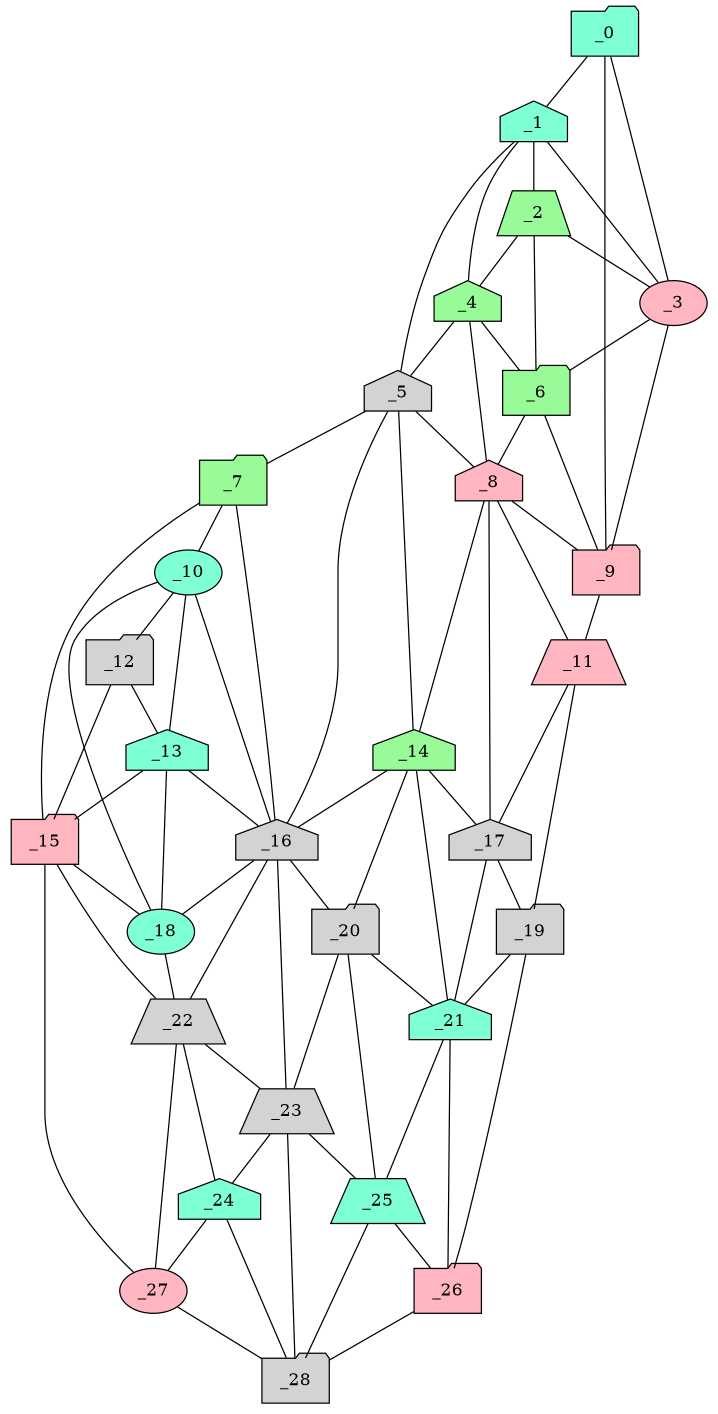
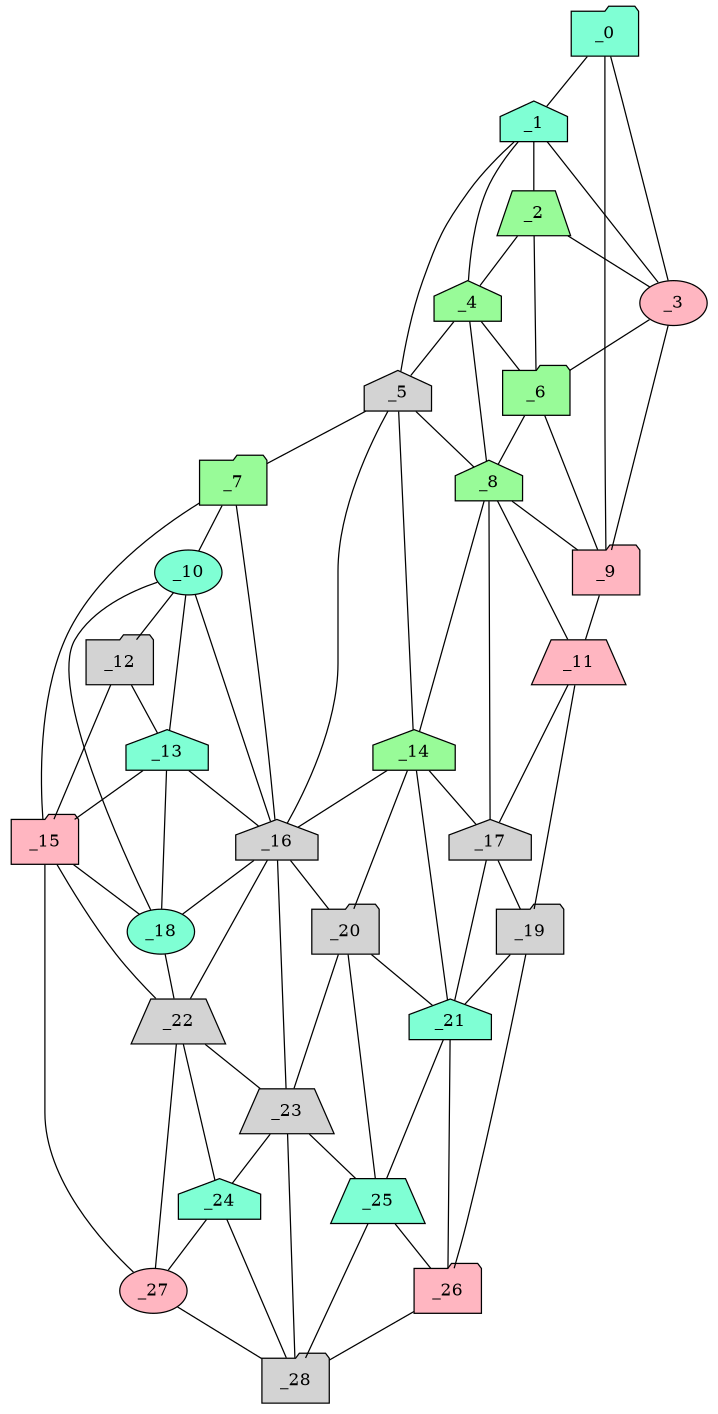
node "_8": fillcolor lightpink -> palegreen
